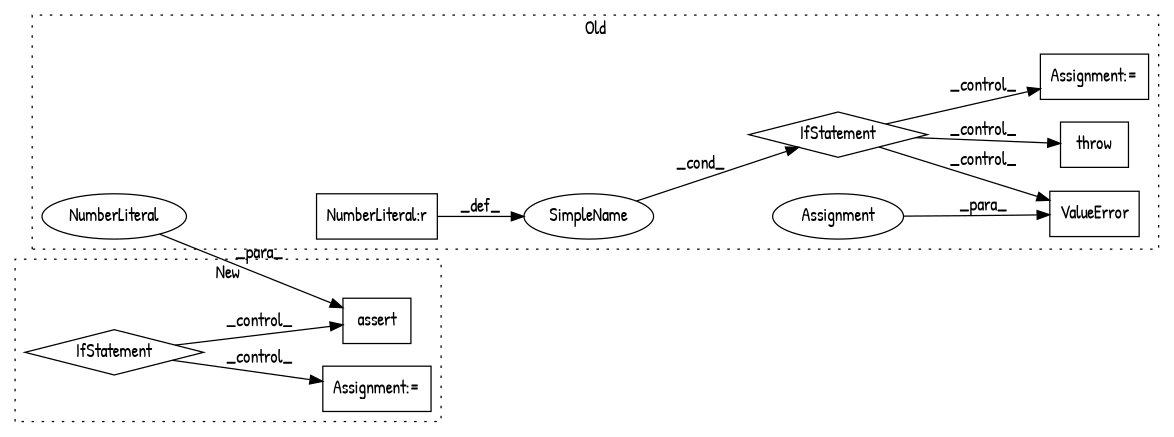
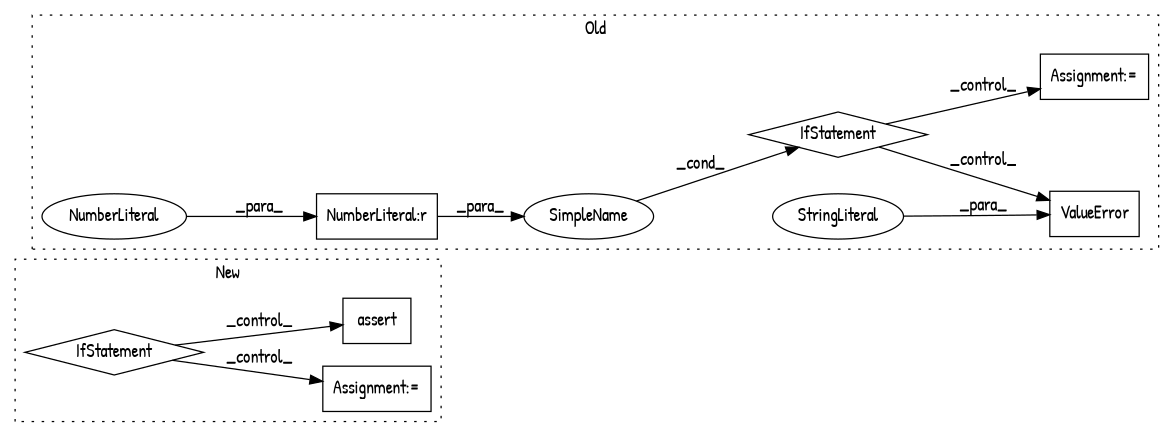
node "throw": removed
edge "NumberLiteral:r" -> "SimpleName": label "_def_" -> "_para_"
node "Assignment": label "Assignment" -> "StringLiteral"
edge "NumberLiteral" -> "assert": now "NumberLiteral" -> "NumberLiteral:r"
